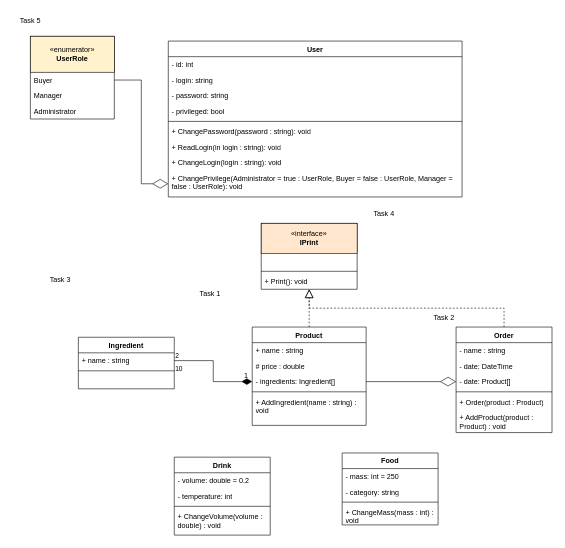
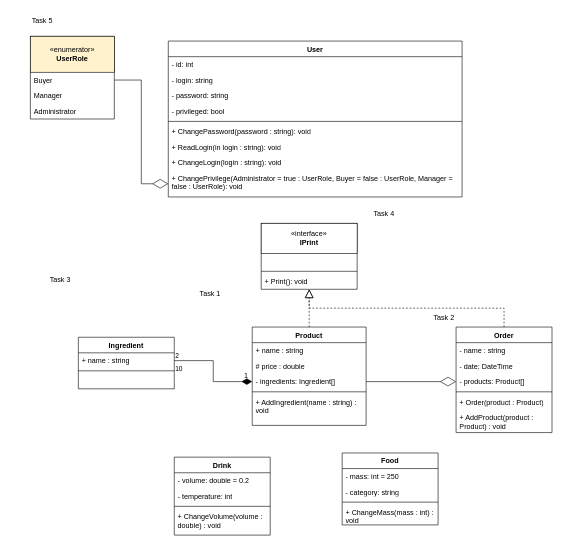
node "Task 5": moved (30, 21) -> (42, 21)
node "«interface» IPrint": fillcolor #ffe6cc -> #ffffff
node "- date: Product[]": label "- date: Product[]" -> "- products: Product[]"
